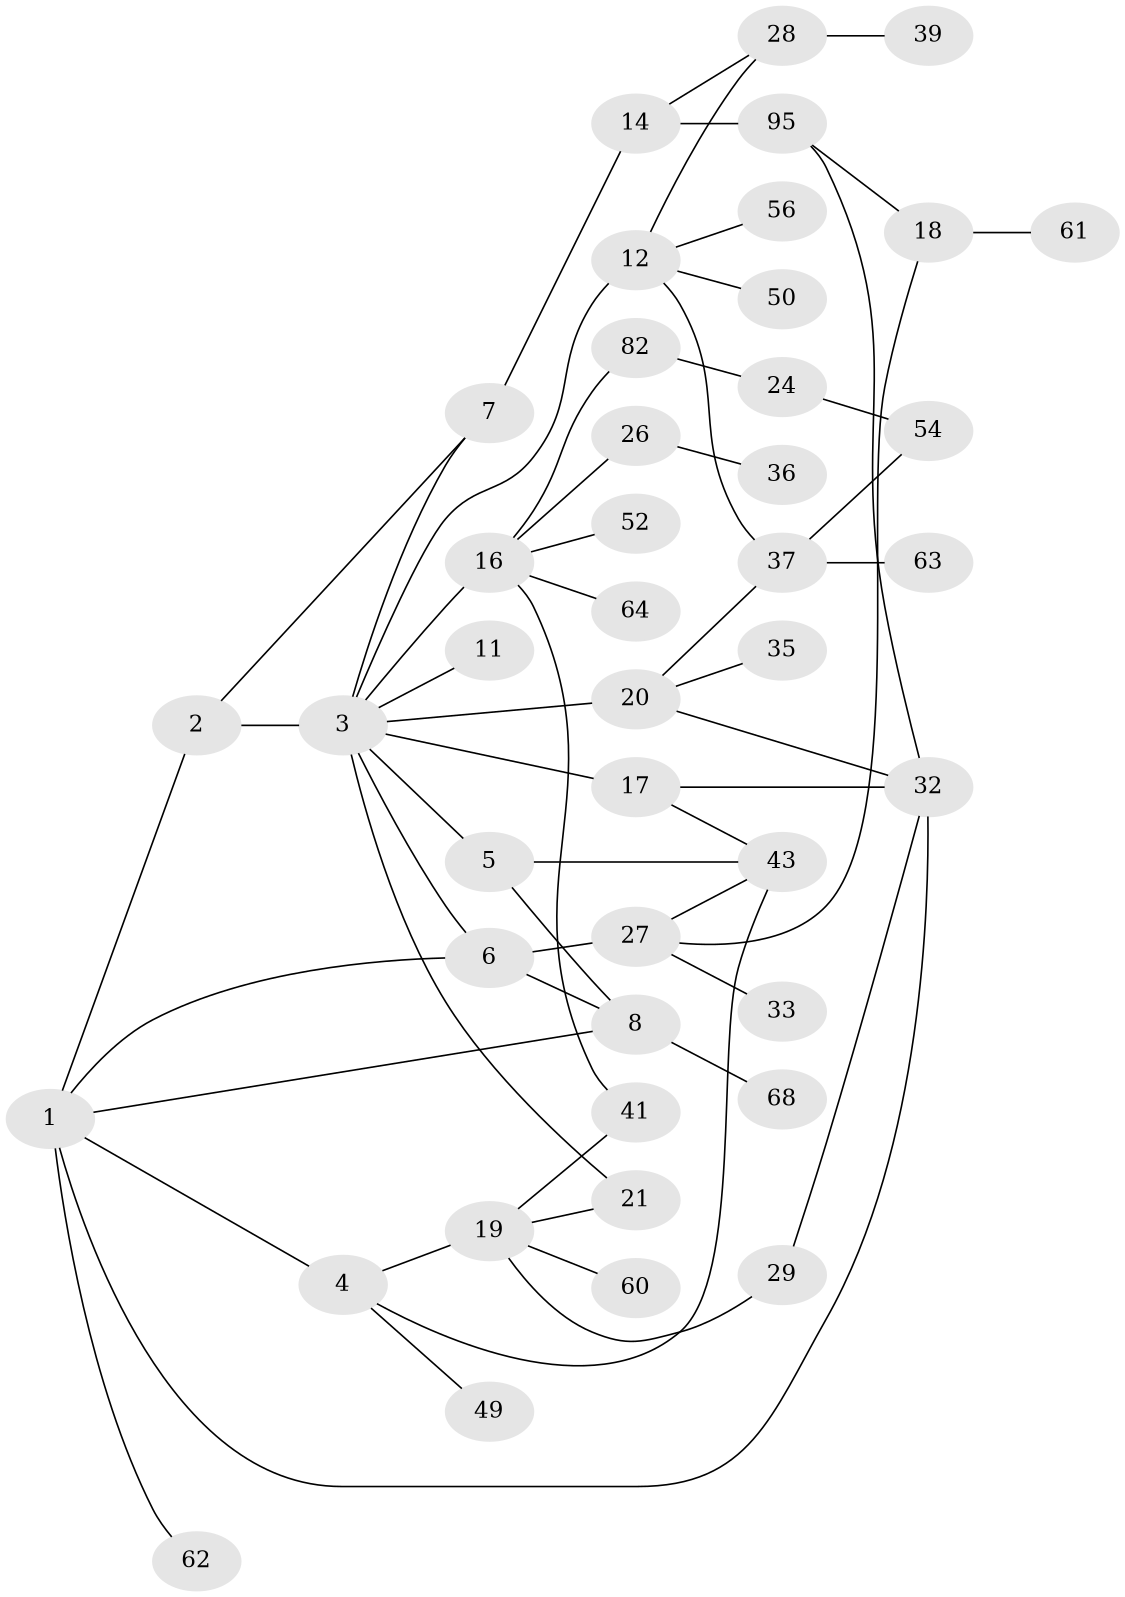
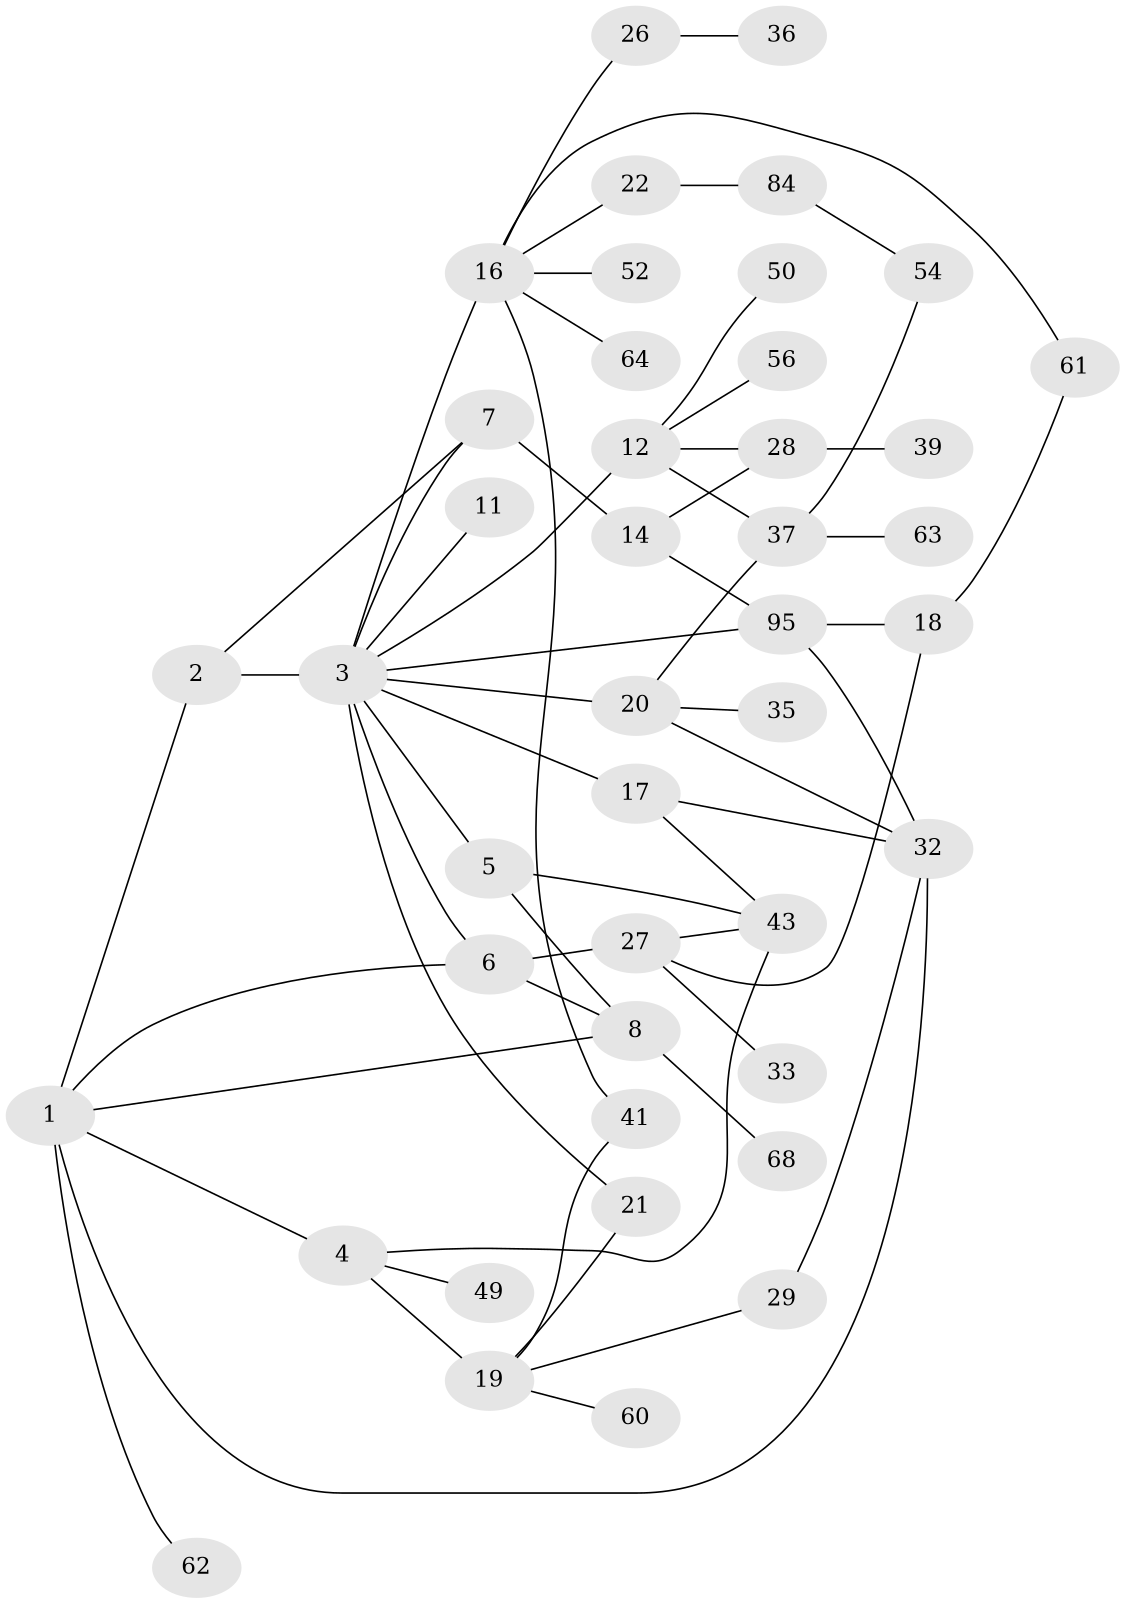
edge "16" -- "61": added
node "82": label "82" -> "22"
node "24": label "24" -> "84"
edge "95" -- "3": added
